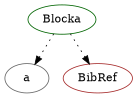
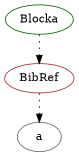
edge "Blocka" -> "a": now "BibRef" -> "a"
